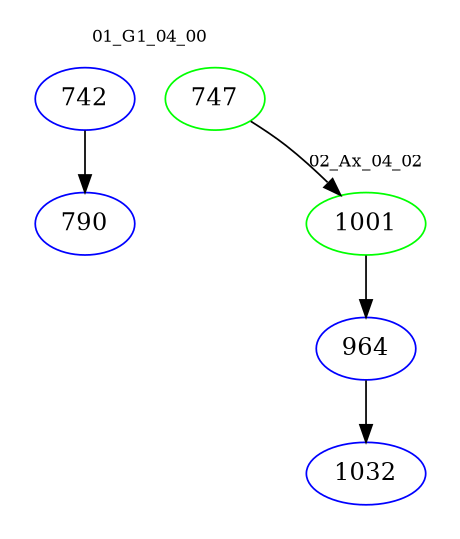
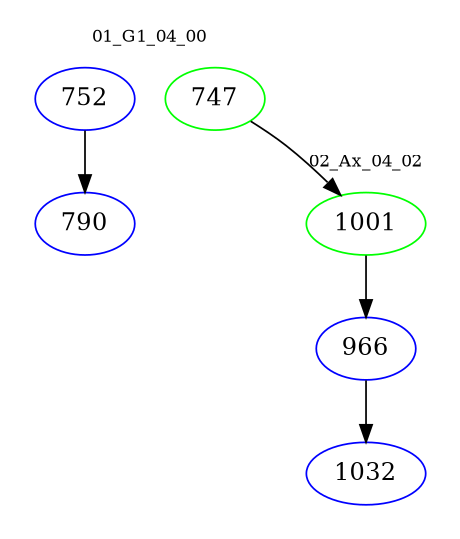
node "742": label "742" -> "752"
node "964": label "964" -> "966"
